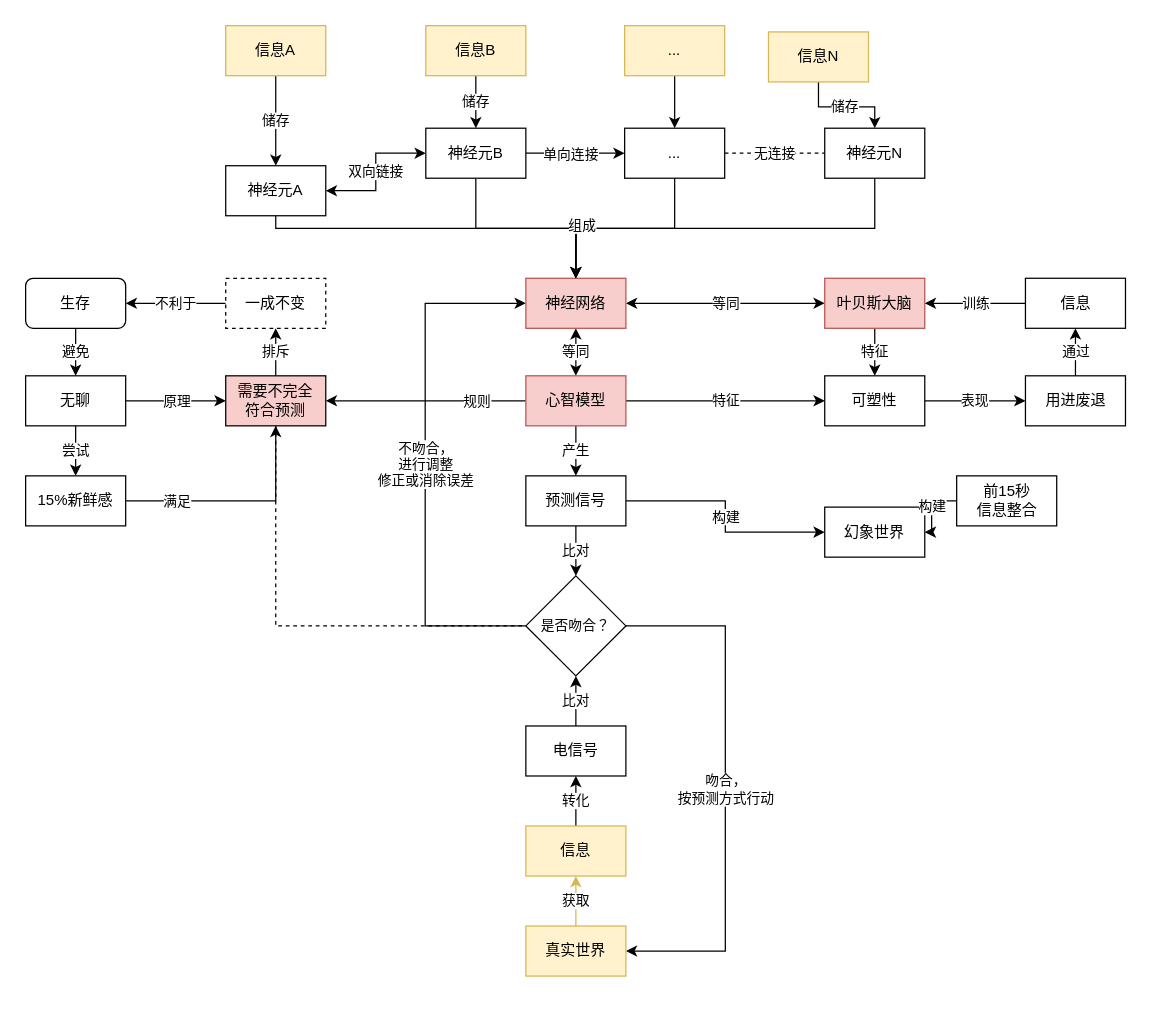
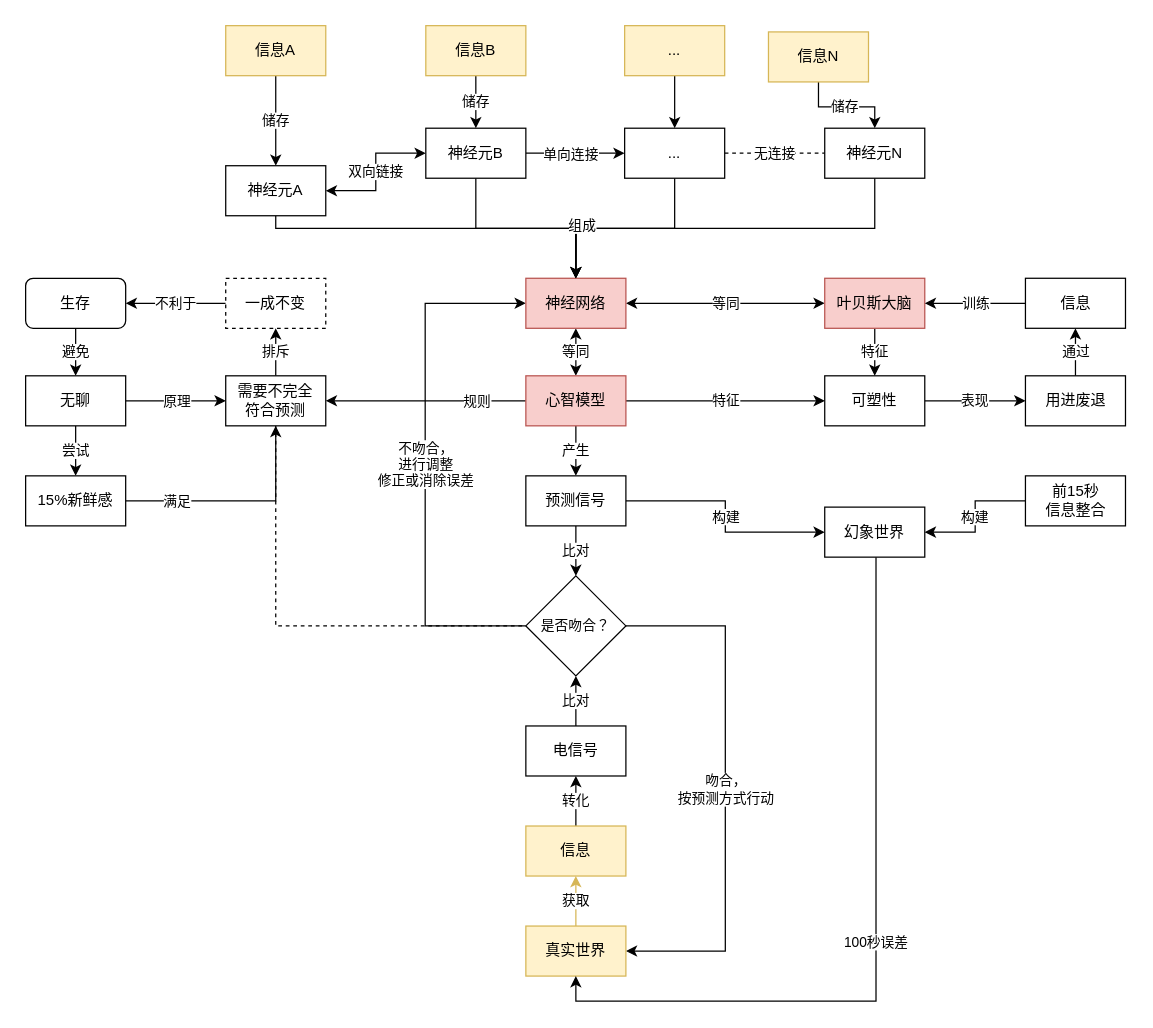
node "需要不完全 符合预测": fillcolor #f8cecc -> #ffffff
node "前15秒 信息整合": moved (1006, 501) -> (1075, 501)
edge "幻象世界" -> "真实世界": added, label "100秒误差"
